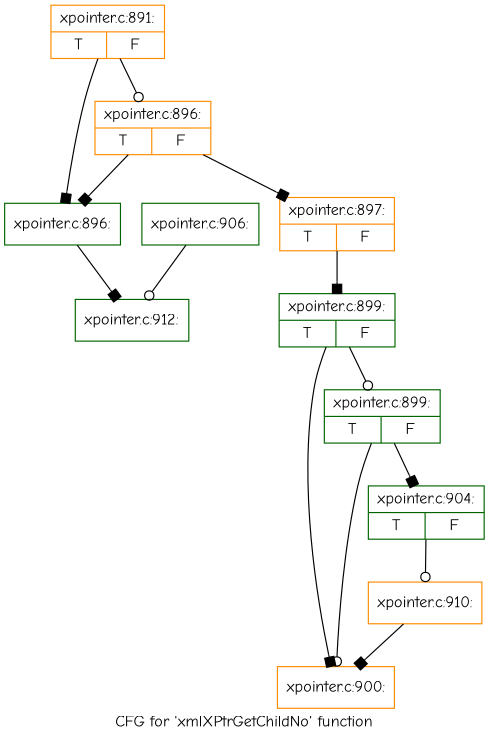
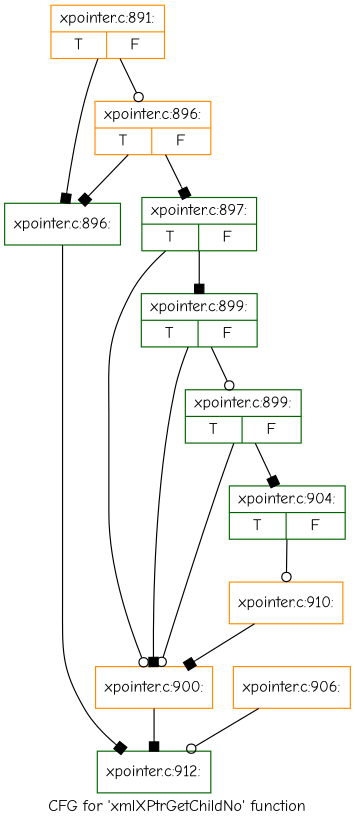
node "xpointer.c:906:": color darkgreen -> darkorange
node "xpointer.c:897:": color darkorange -> darkgreen
edge "xpointer.c:897:" -> "xpointer.c:900:": added
edge "xpointer.c:900:" -> "xpointer.c:912:": added
